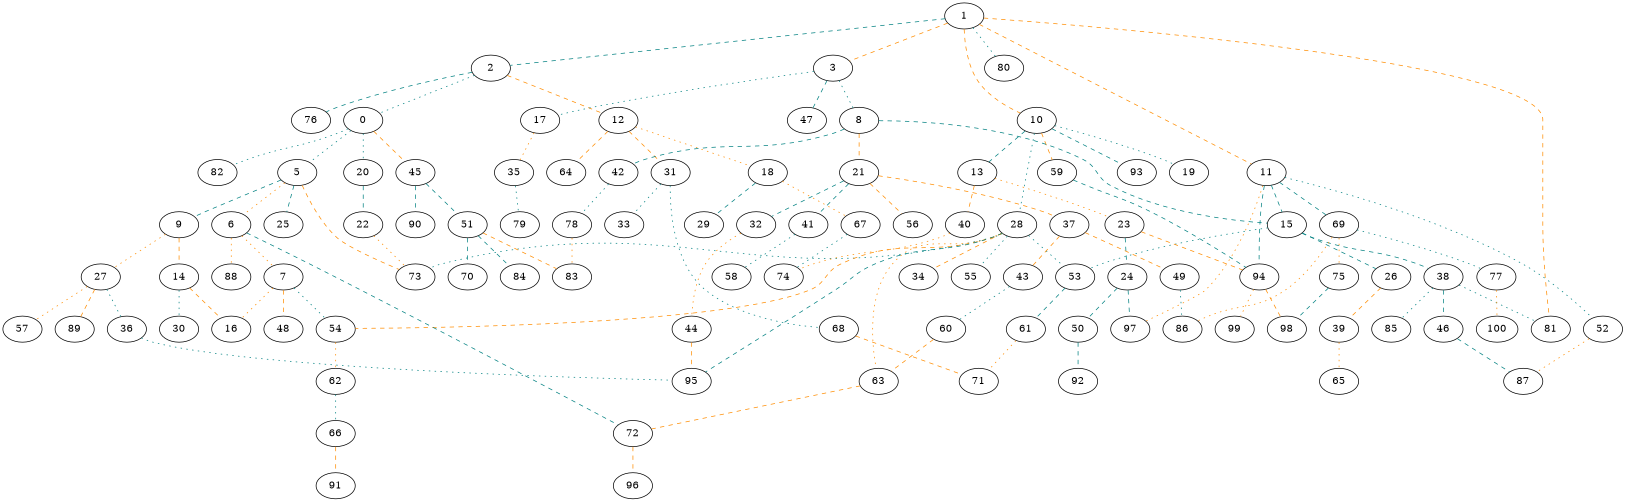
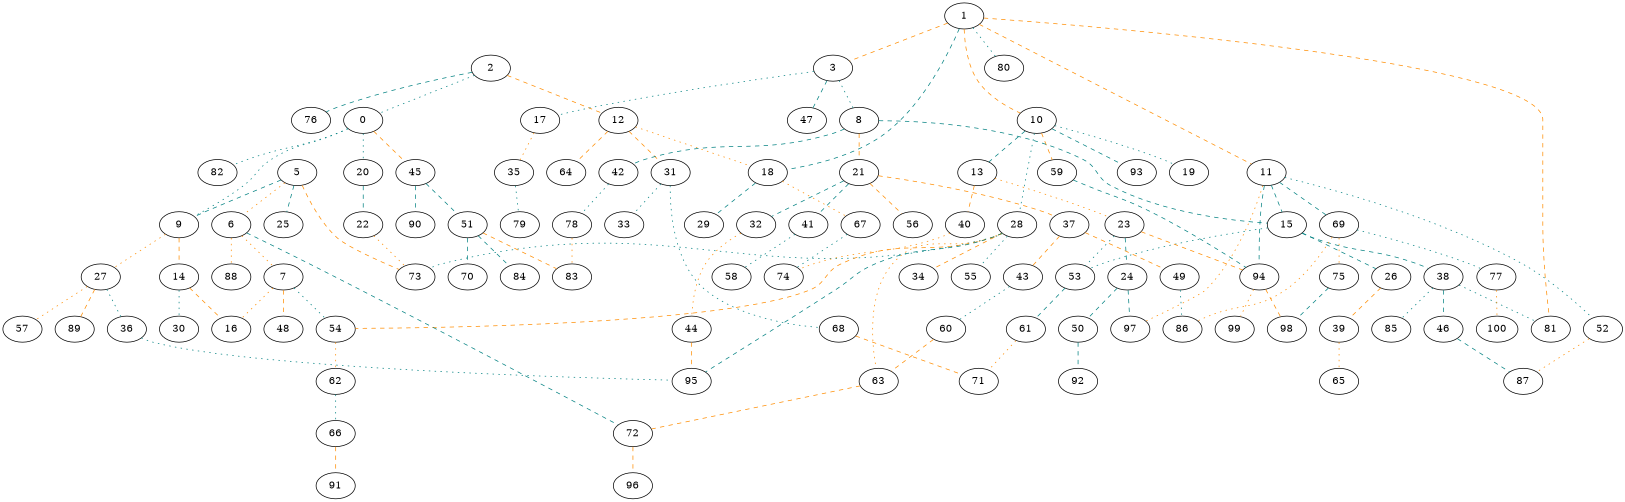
edge "1" -- "2": now "1" -- "18"
edge "0" -- "5": now "0" -- "9"
edge "28" -- "53": now "23" -- "53"
